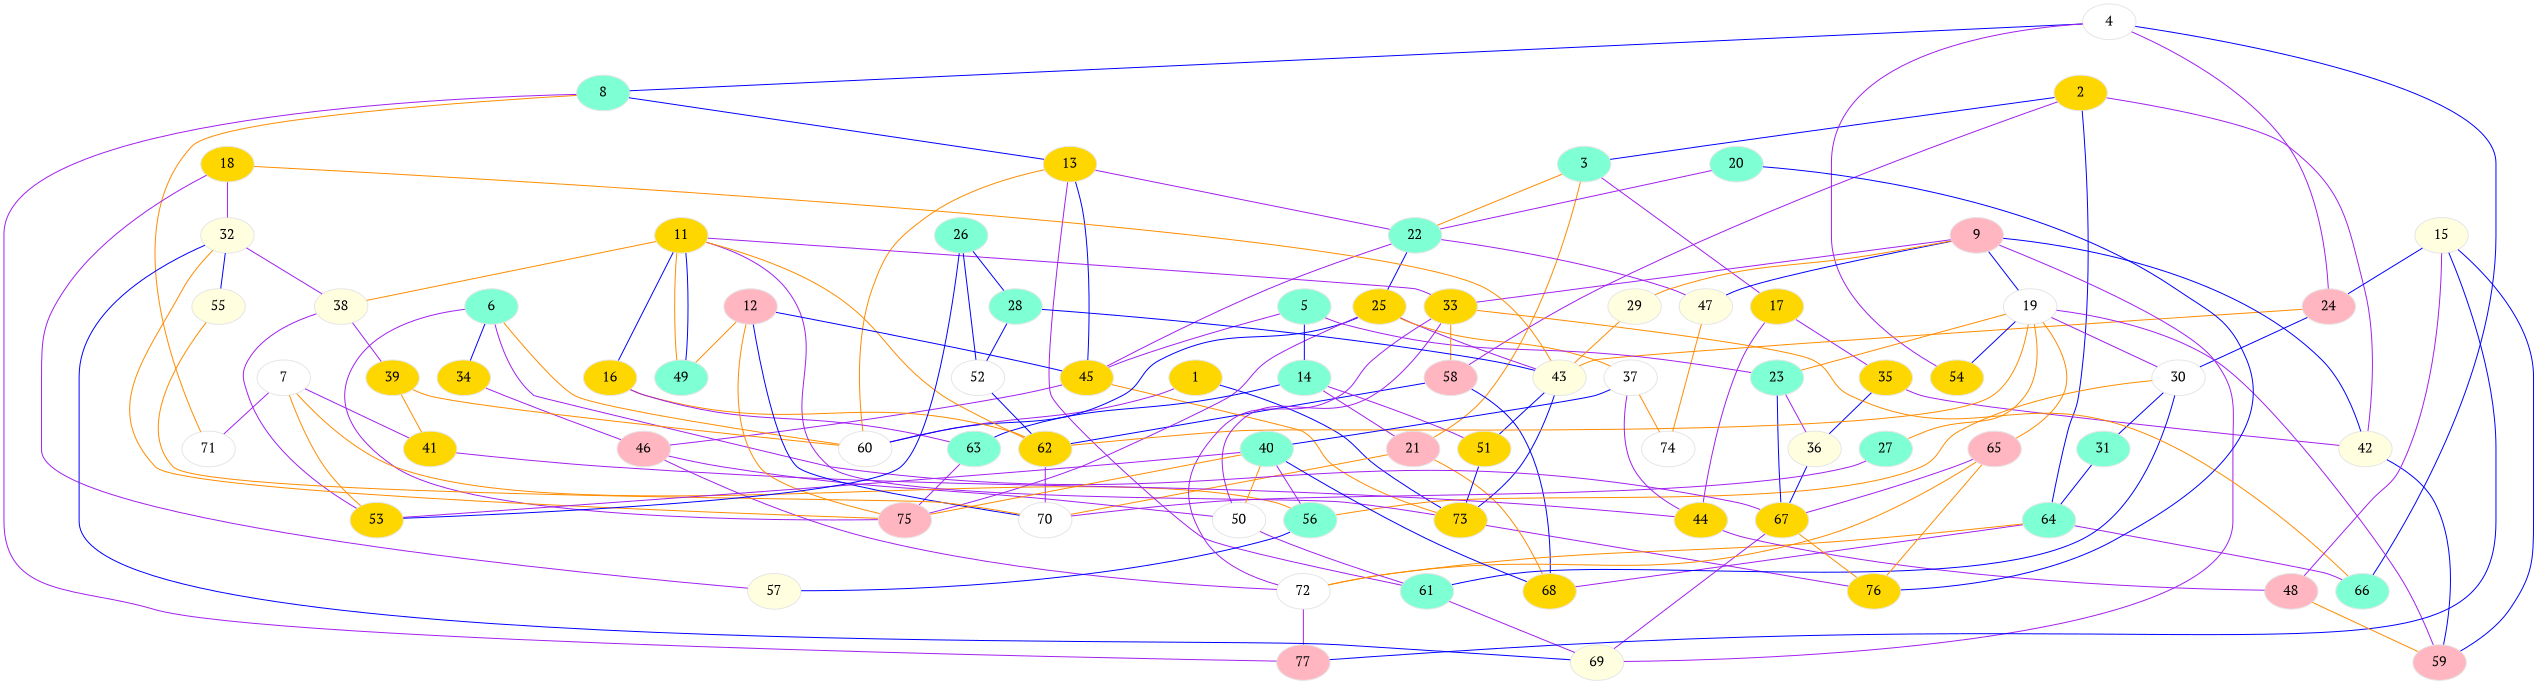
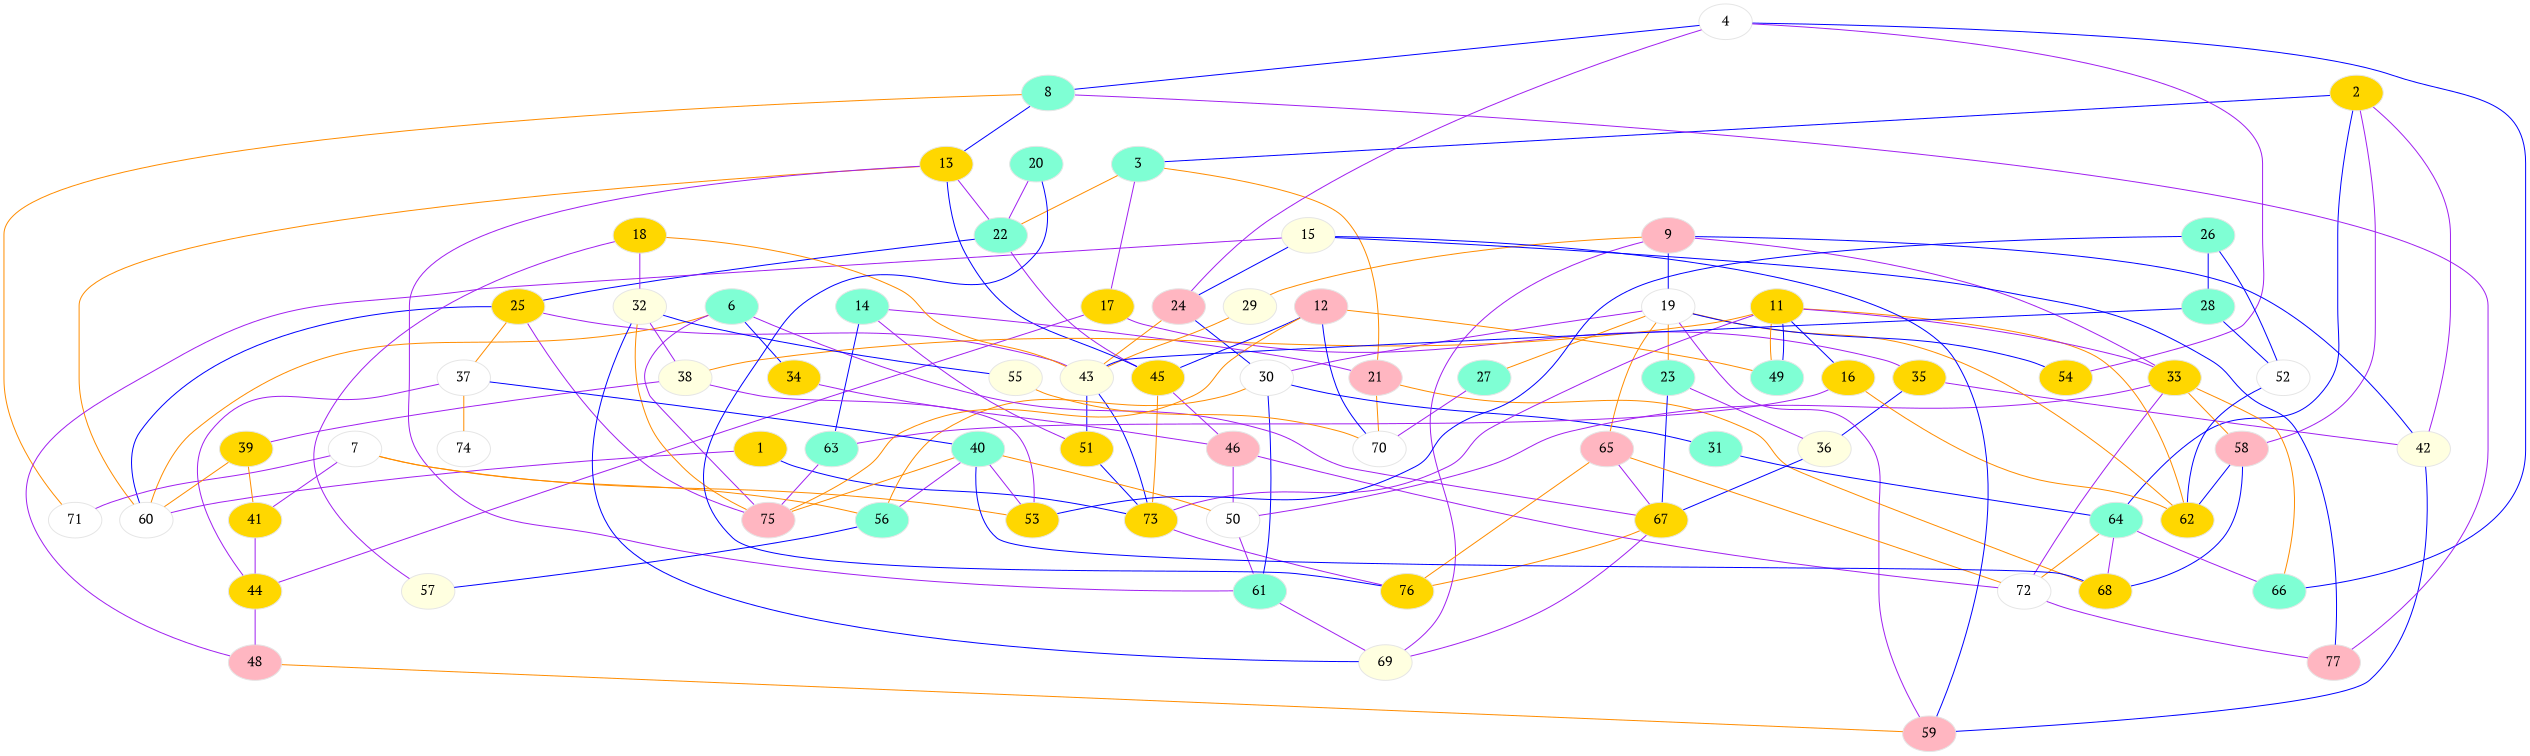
node "5": removed
node "47": removed
edge "62" -- "70": removed
